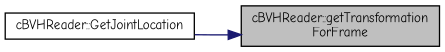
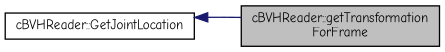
edge "cBVHReader::GetJointLocation" -> "cBVHReader::getTransformation ForFrame": reversed
